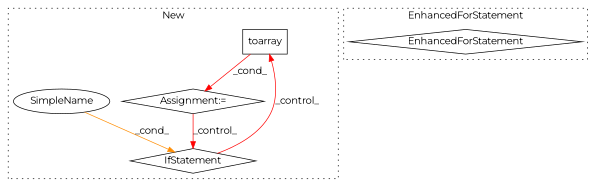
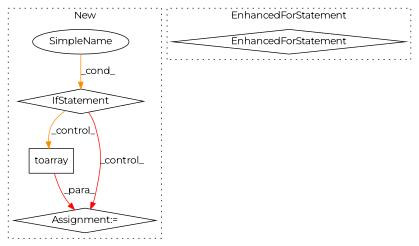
edge "toarray" -> "Assignment:=": label "_cond_" -> "_para_"
edge "IfStatement" -> "toarray": color red -> darkorange
edge "Assignment:=" -> "IfStatement": reversed
